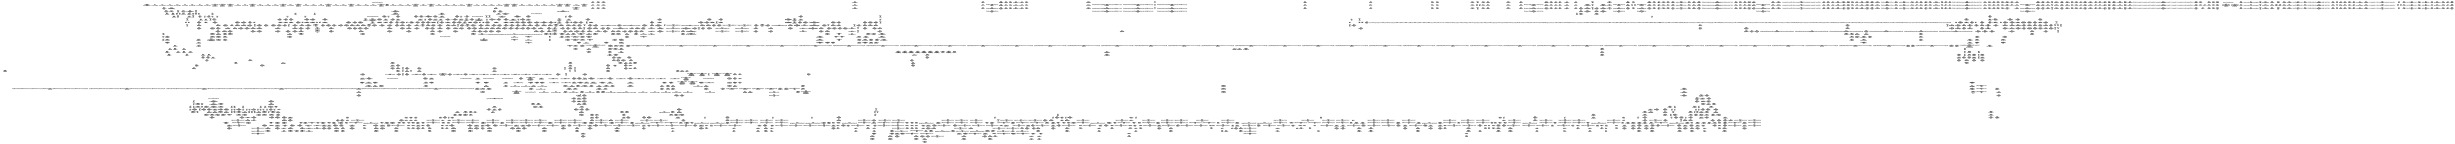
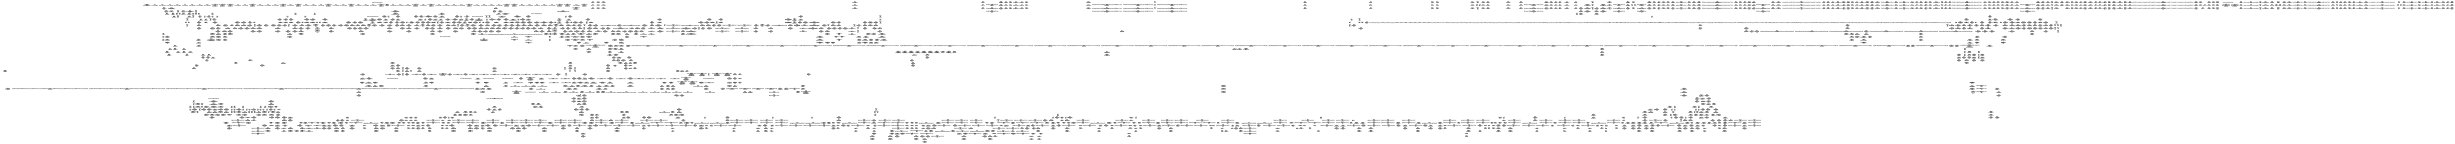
node "CE0x48bb5b0": added
node "CE0x4a3cd70": removed
node "CE0x46c1e20": added
node "CE0x617b710": removed
